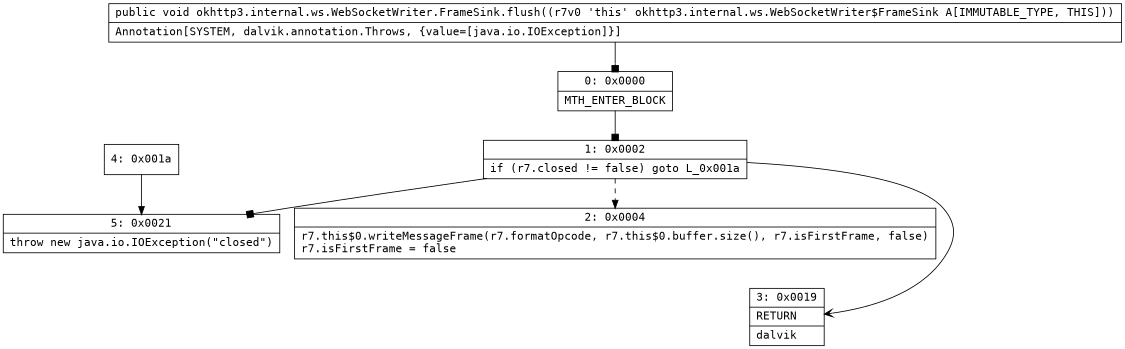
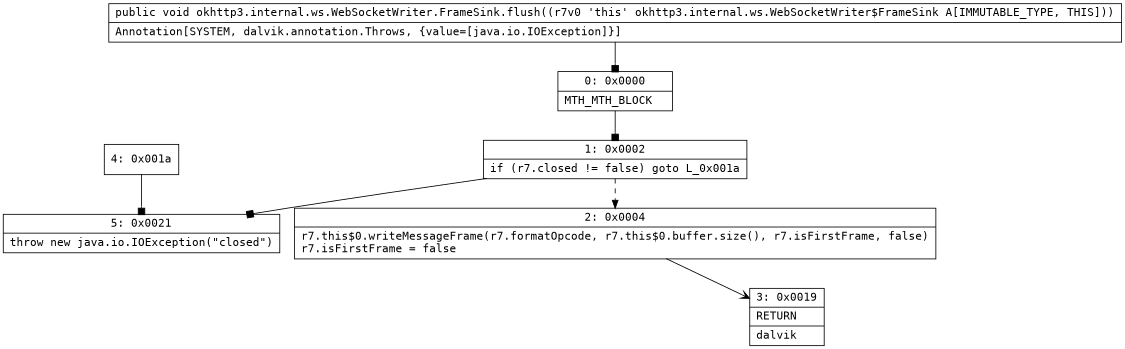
node "0: 0x0000": text "MTH_ENTER_BLOCK" -> "MTH_MTH_BLOCK"
edge "4: 0x001a" -> "5: 0x0021": arrowhead normal -> box
edge "1: 0x0002" -> "3: 0x0019": now "2: 0x0004" -> "3: 0x0019"
